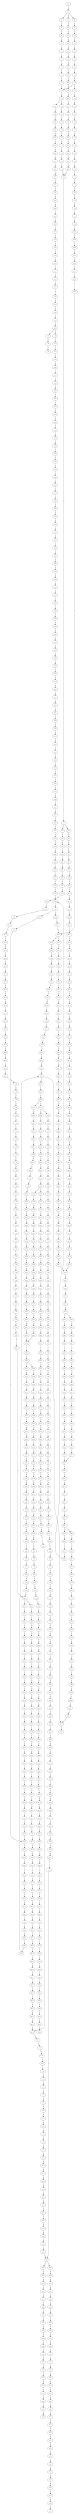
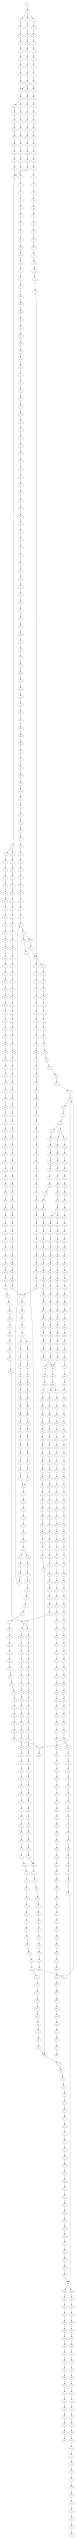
edge "S148" -> "S168": now "S163" -> "S168"
